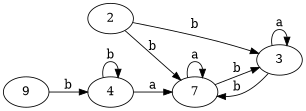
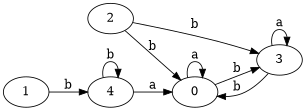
node "9": label "9" -> "1"
node "7": label "7" -> "0"
